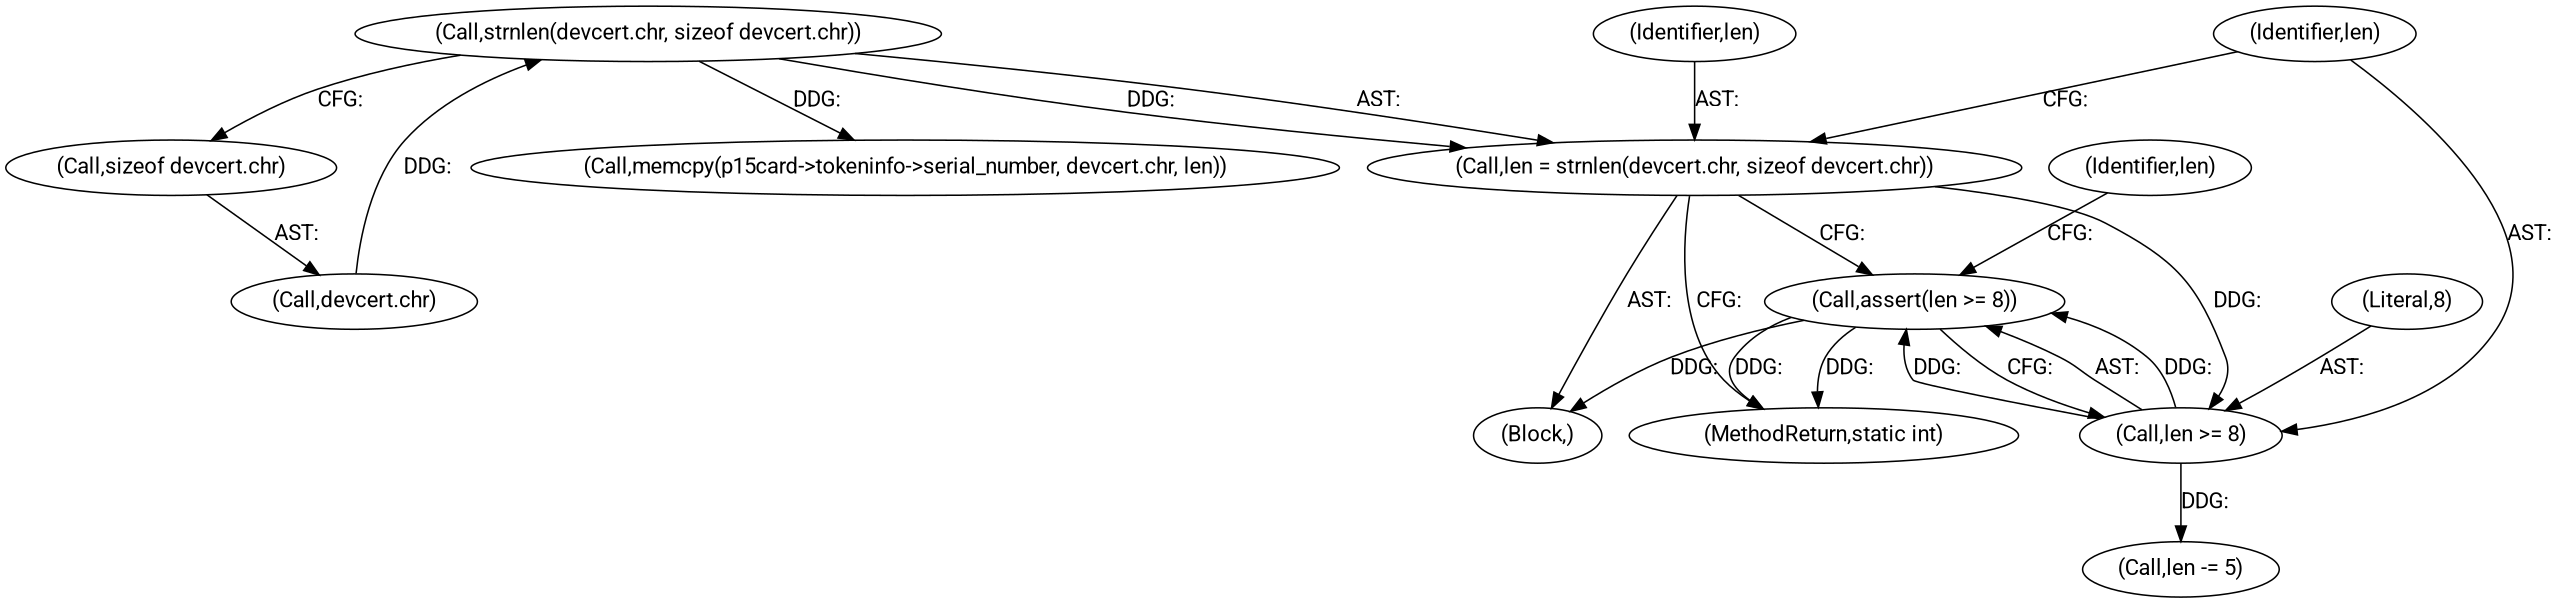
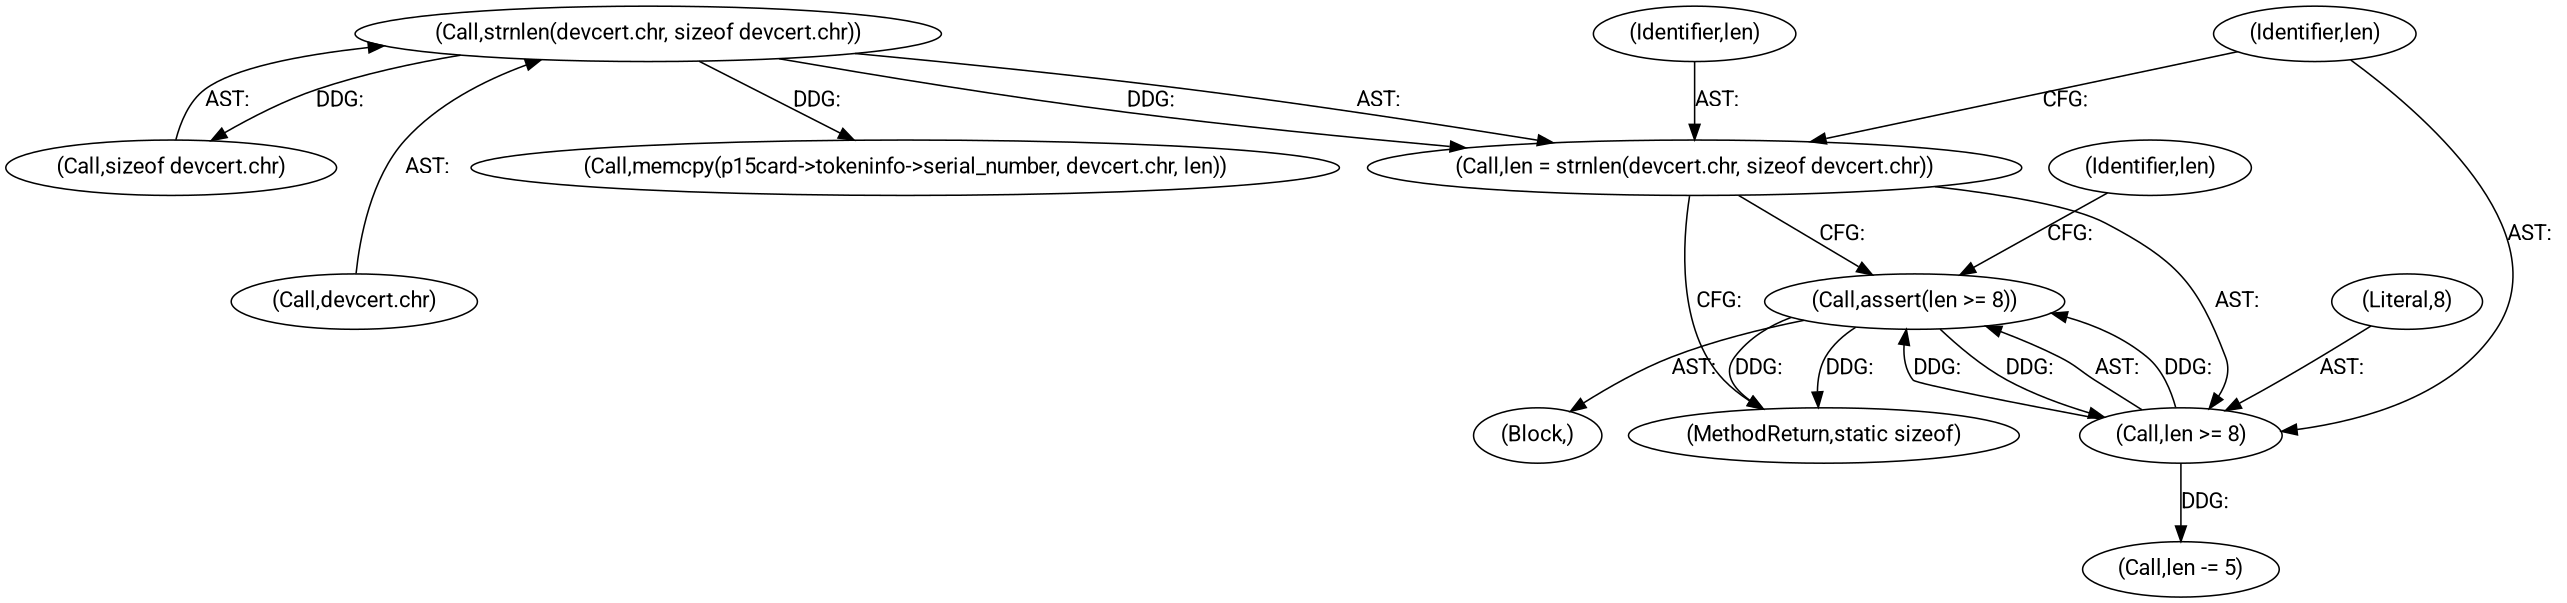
edge "(Call,strnlen(devcert.chr, sizeof devcert.chr))" -> "(Call,sizeof devcert.chr)": label "CFG: " -> "DDG: "
edge "(Call,devcert.chr)" -> "(Call,strnlen(devcert.chr, sizeof devcert.chr))": label "DDG: " -> "AST: "
edge "(Call,sizeof devcert.chr)" -> "(Call,devcert.chr)": now "(Call,sizeof devcert.chr)" -> "(Call,strnlen(devcert.chr, sizeof devcert.chr))"
edge "(Call,len = strnlen(devcert.chr, sizeof devcert.chr))" -> "(Block,)": removed, label "AST:"
edge "(Call,len = strnlen(devcert.chr, sizeof devcert.chr))" -> "(Call,len >= 8)": label "DDG: " -> "AST: "
edge "(Call,assert(len >= 8))" -> "(Block,)": label "DDG: " -> "AST: "
edge "(Call,assert(len >= 8))" -> "(Call,len >= 8)": label "CFG: " -> "DDG: "
node "(MethodReturn,static int)": label "(MethodReturn,static int)" -> "(MethodReturn,static sizeof)"
